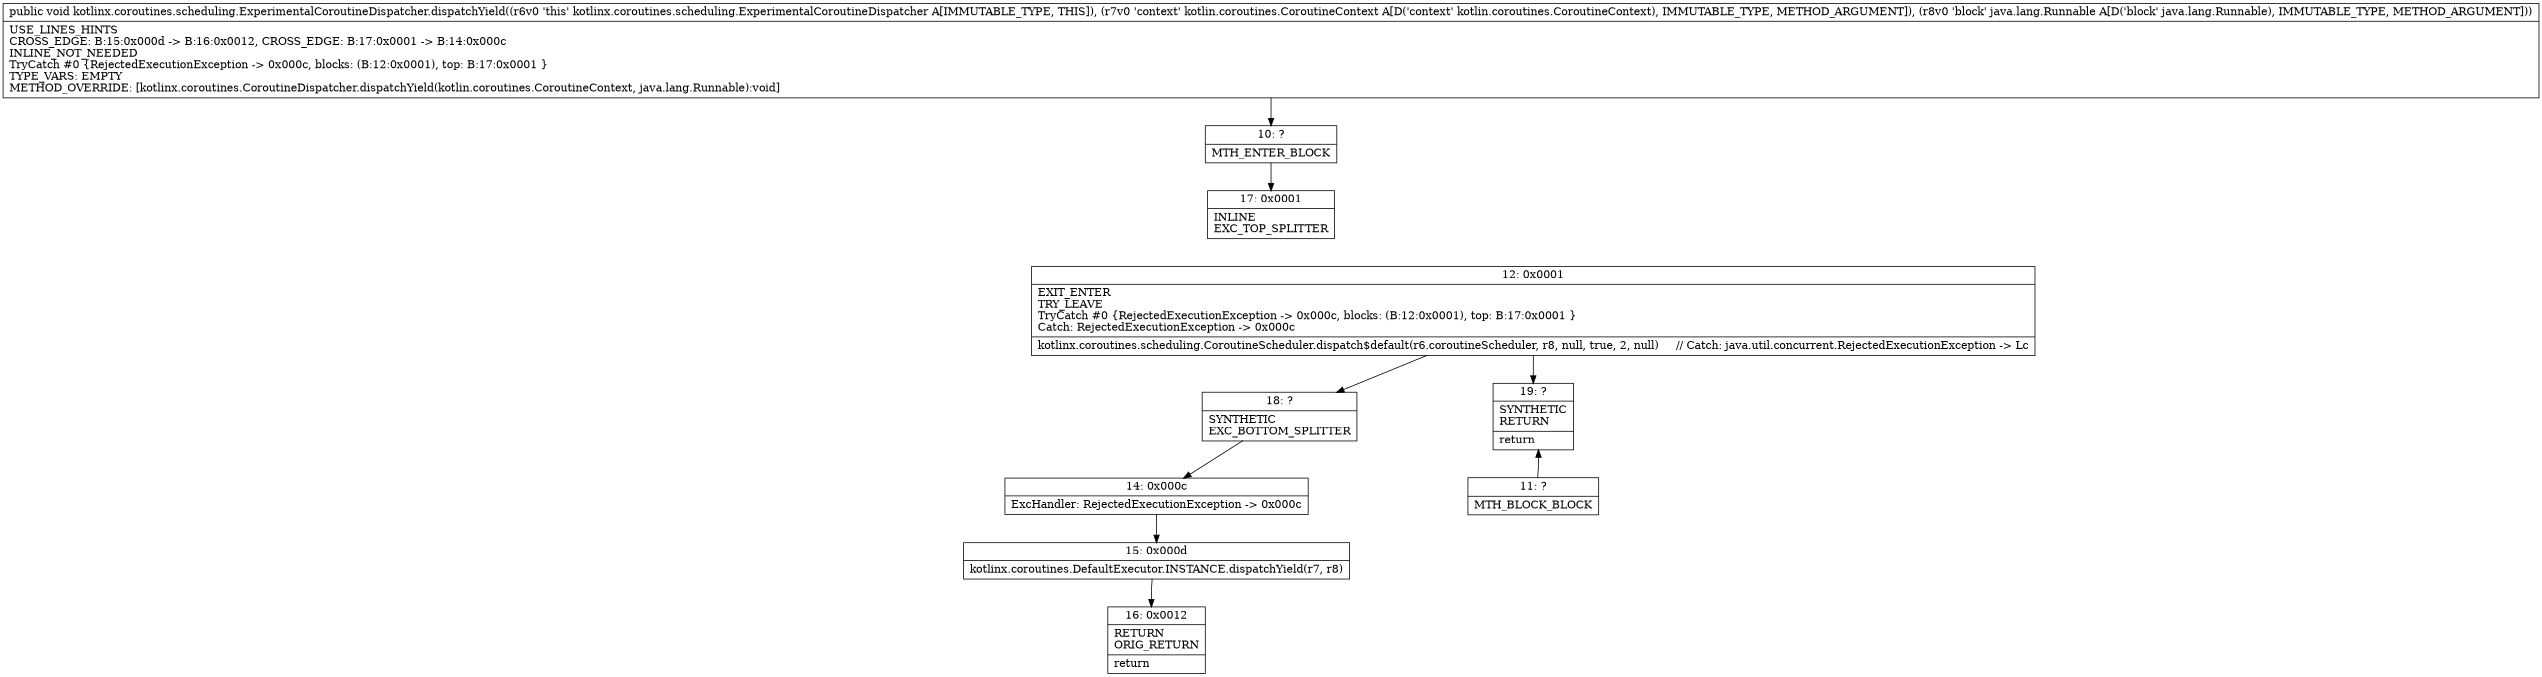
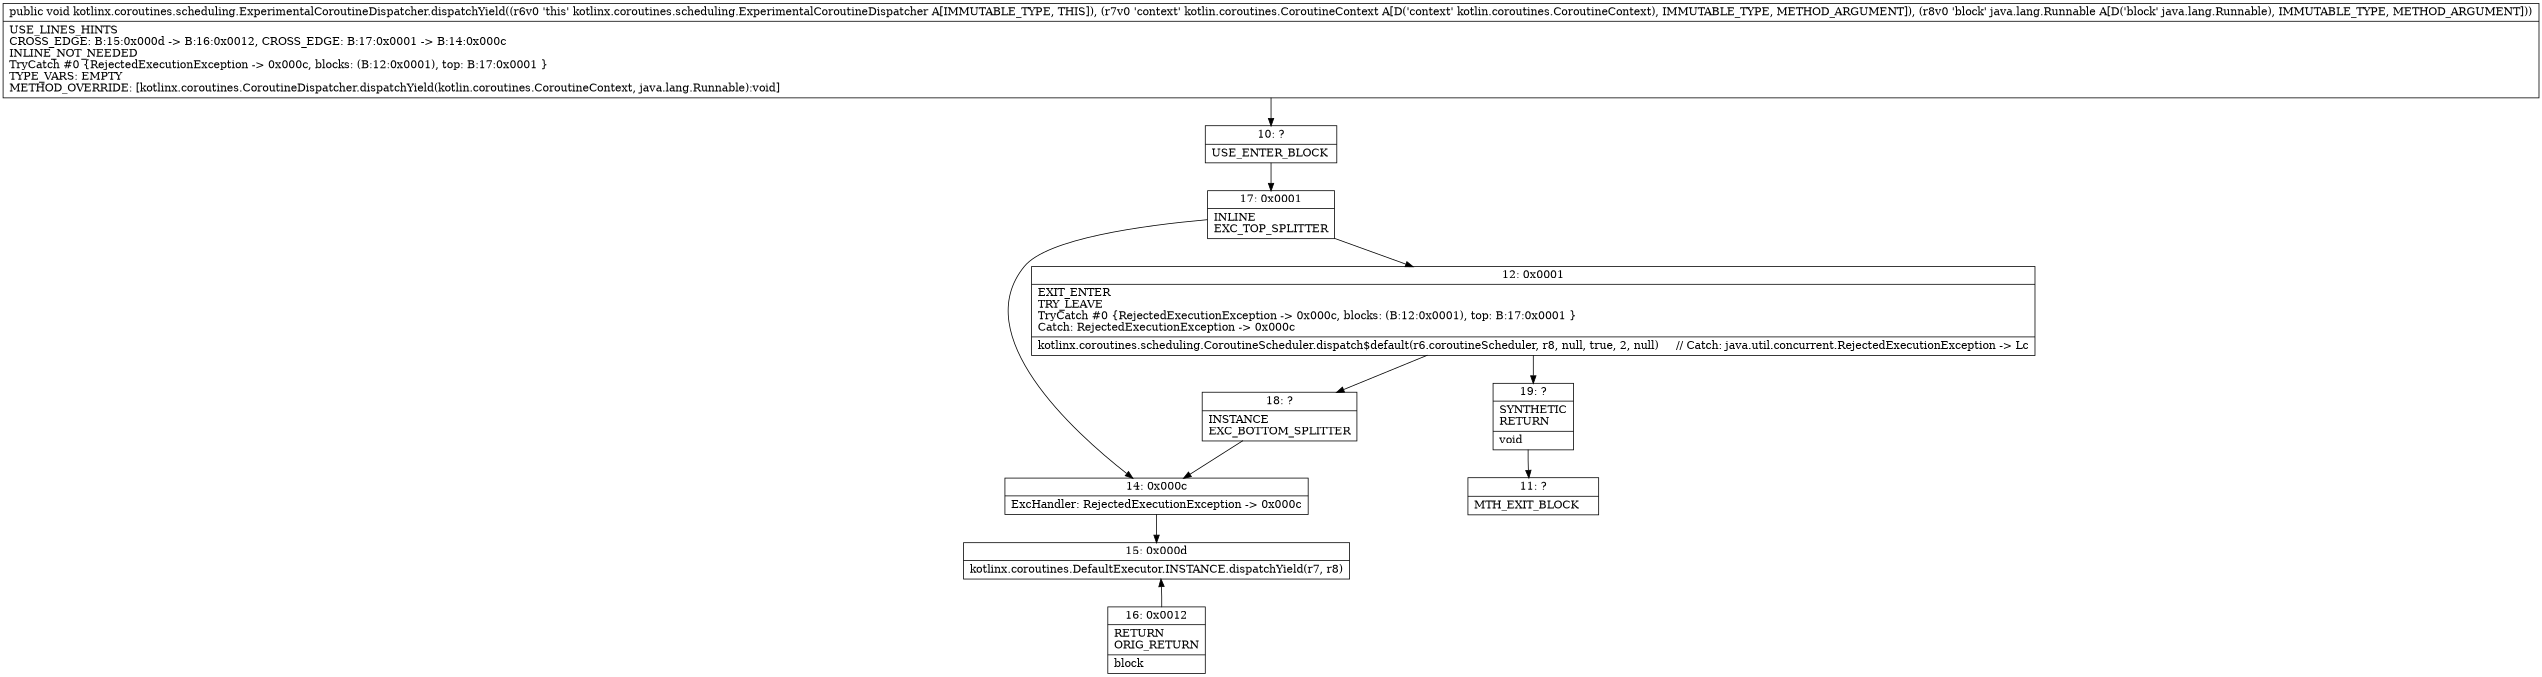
node "10: ?": text "MTH_ENTER_BLOCK" -> "USE_ENTER_BLOCK"
edge "17: 0x0001" -> "12: 0x0001": added
edge "17: 0x0001" -> "14: 0x000c": added
node "18: ?": text "SYNTHETIC" -> "INSTANCE"
node "19: ?": text "return" -> "void"
edge "11: ?" -> "19: ?": reversed
node "11: ?": text "MTH_BLOCK_BLOCK" -> "MTH_EXIT_BLOCK"
edge "15: 0x000d" -> "16: 0x0012": reversed
node "16: 0x0012": text "return" -> "block"
